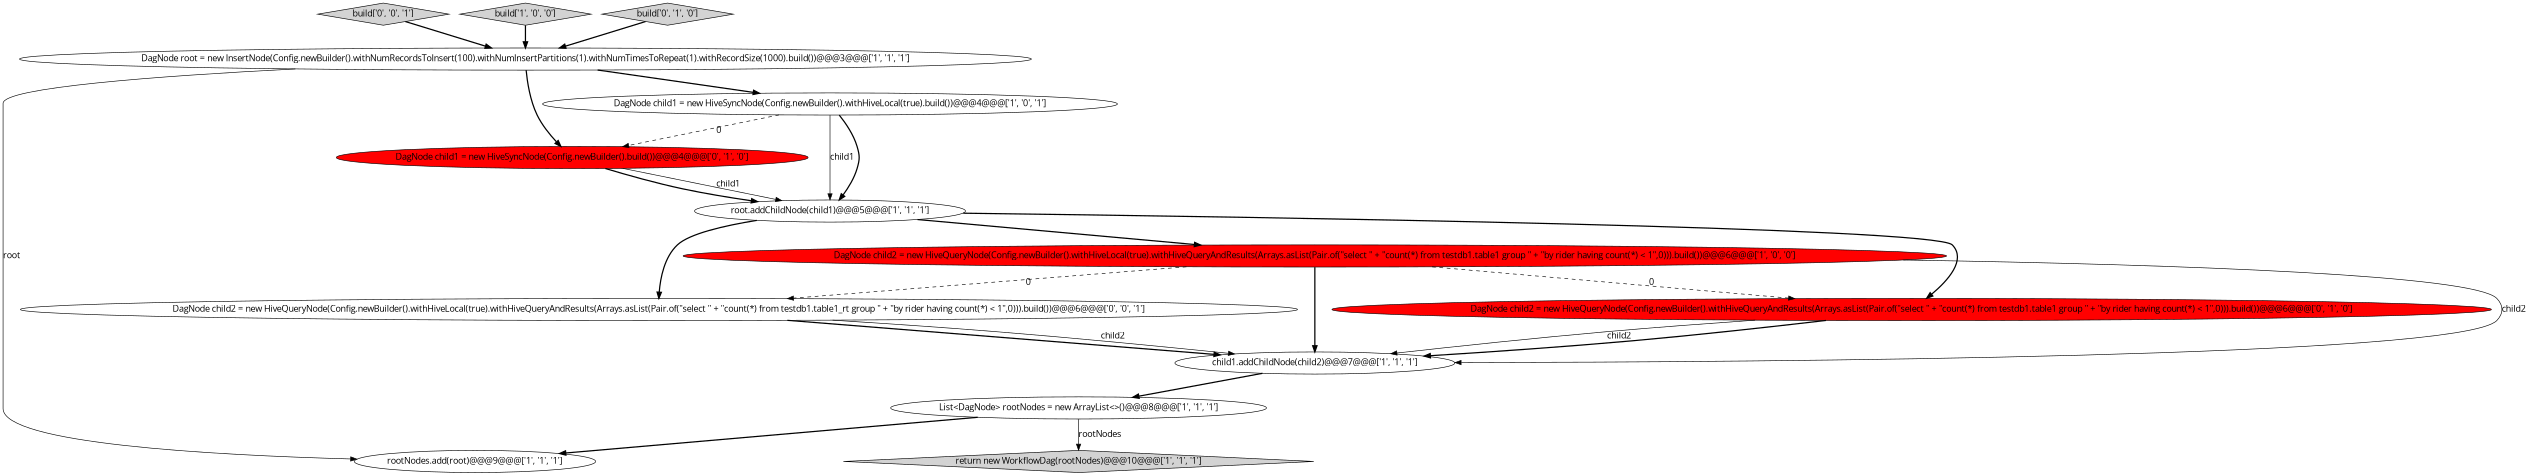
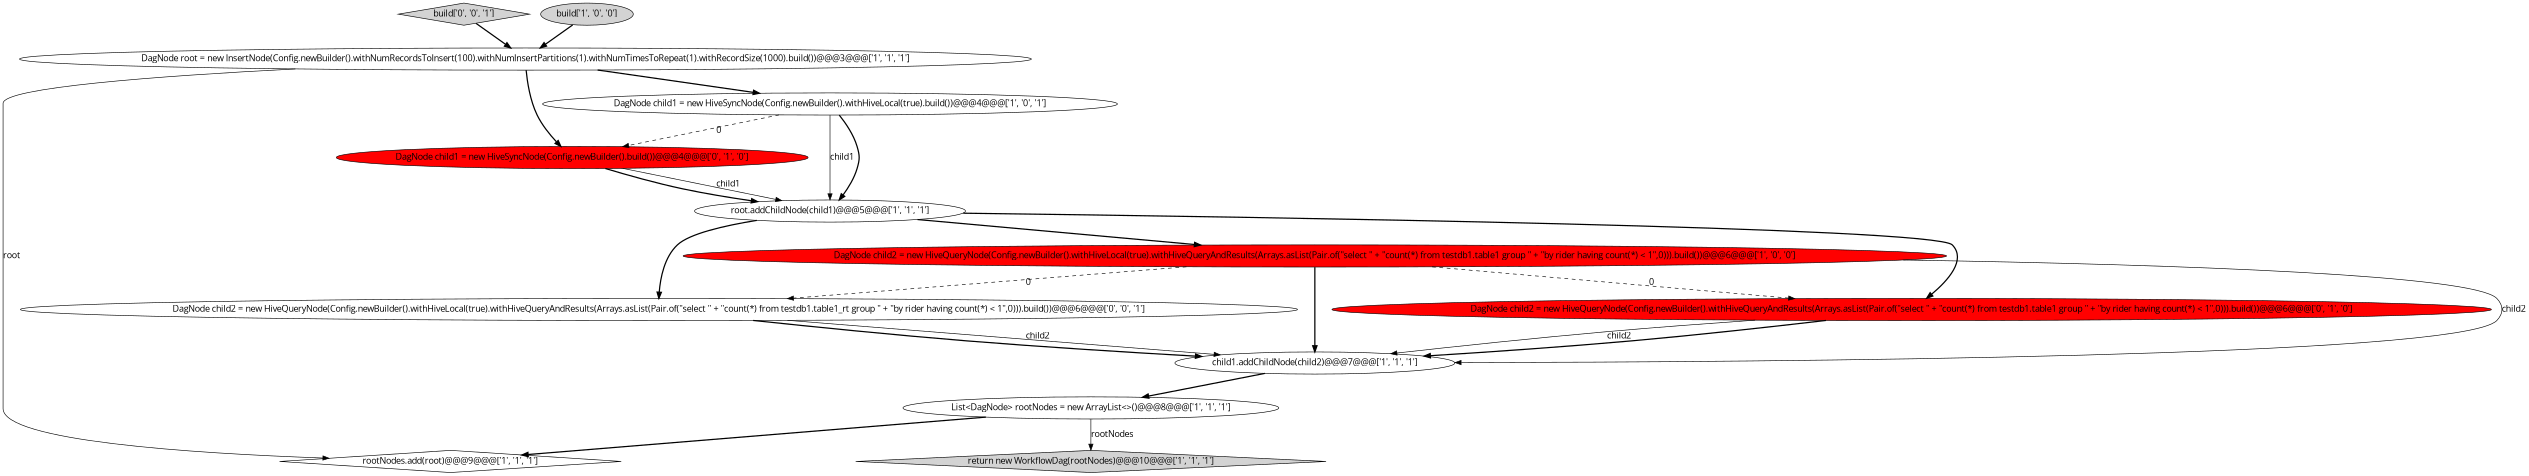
node "build['1', '0', '0']": shape diamond -> ellipse
node "build['0', '1', '0']": removed
node "rootNodes.add(root)@@@9@@@['1', '1', '1']": shape ellipse -> diamond
